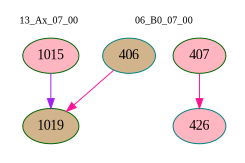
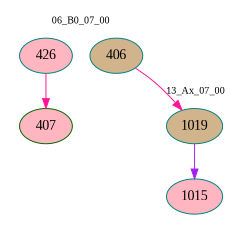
node "1015": color darkgreen -> teal
edge "1015" -> "1019": reversed
edge "407" -> "426": reversed
node "1019": color darkgreen -> teal
